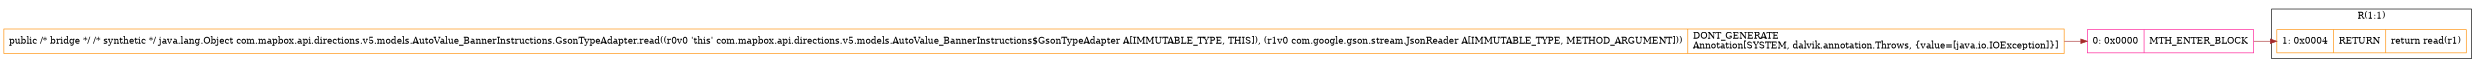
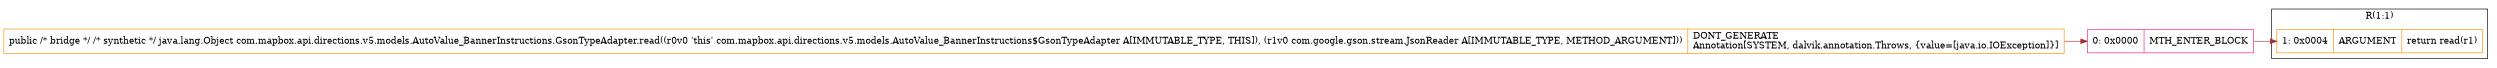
node "1: 0x0004": text "RETURN" -> "ARGUMENT"
